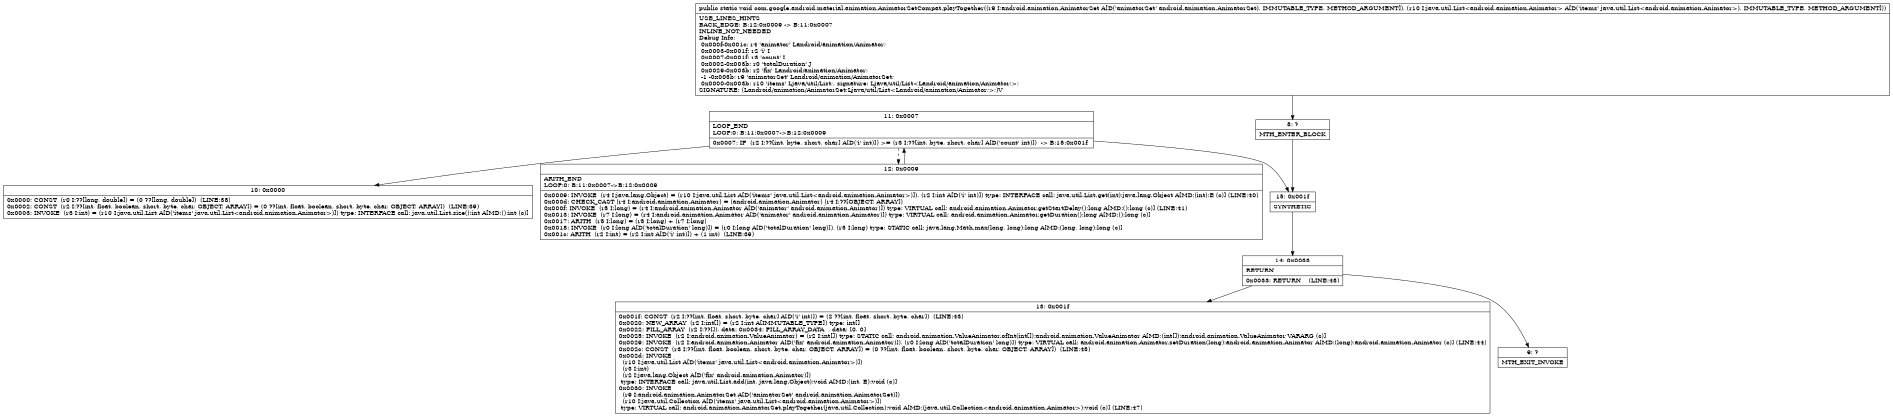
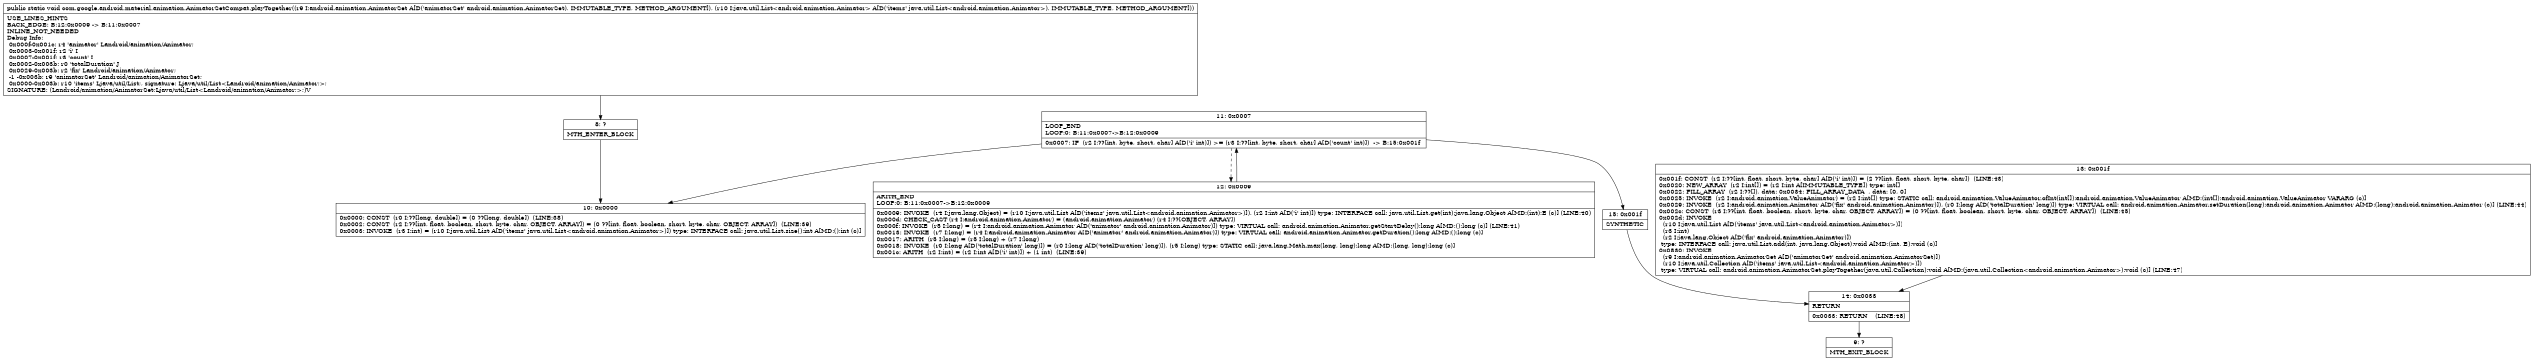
edge "8: ?" -> "15: 0x001f": now "8: ?" -> "10: 0x0000"
edge "14: 0x0033" -> "13: 0x001f": reversed
node "9: ?": text "MTH_EXIT_INVOKE" -> "MTH_EXIT_BLOCK"
node "13: 0x001f": text "0x0030: INVOKE" -> "0x0830: INVOKE"
